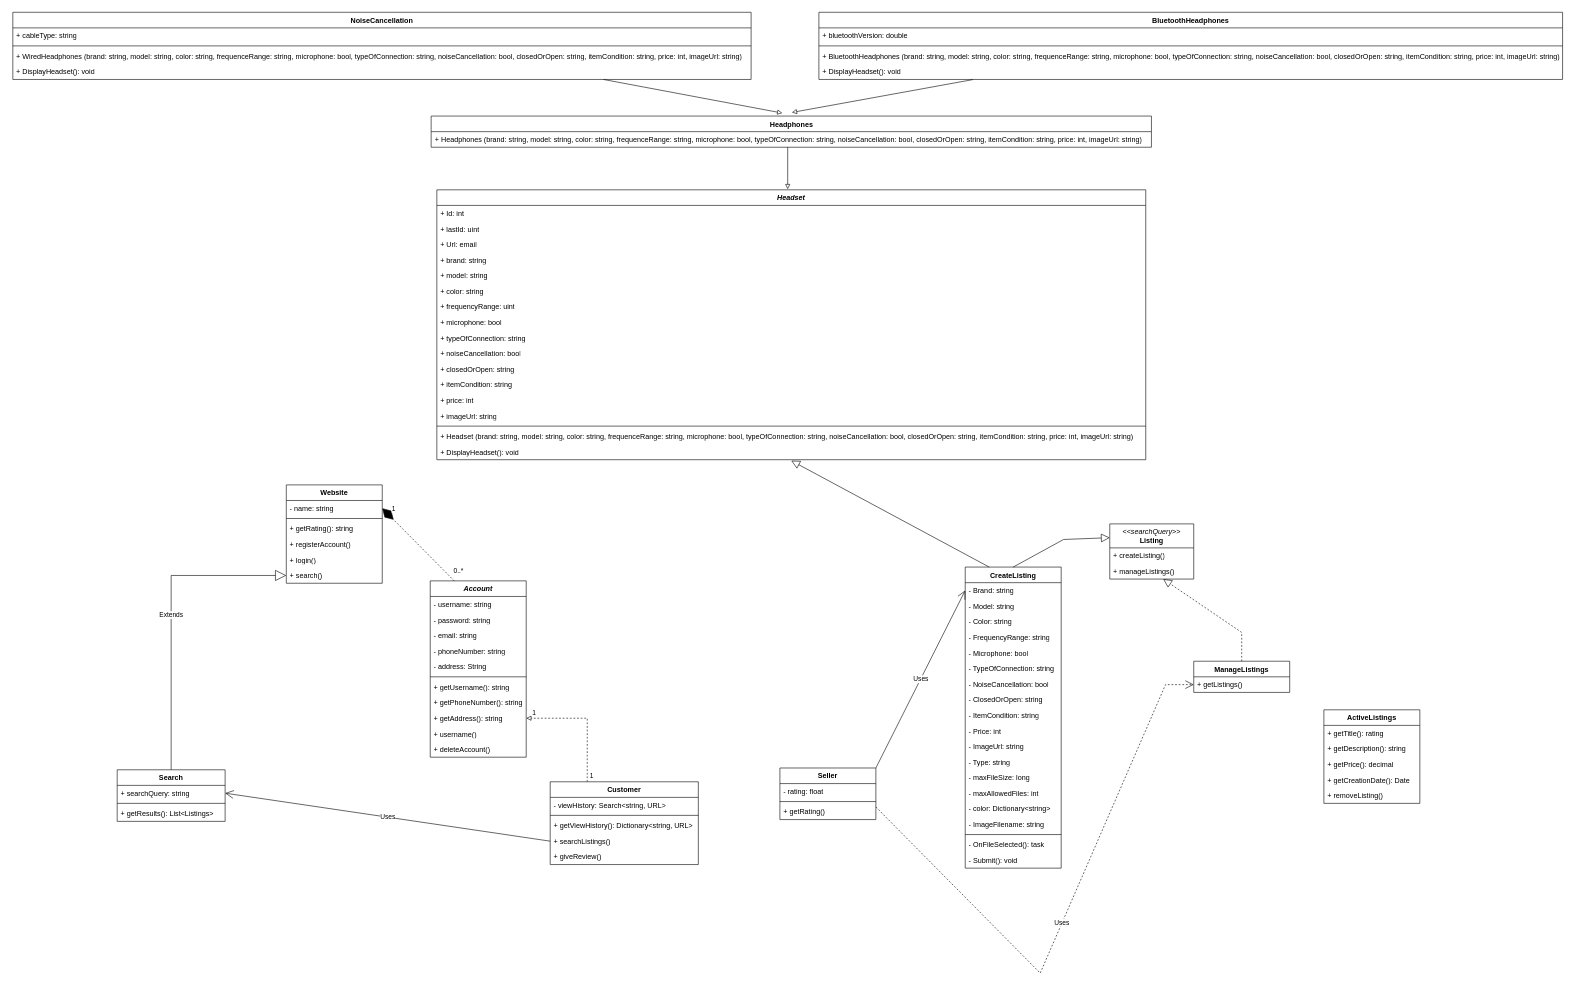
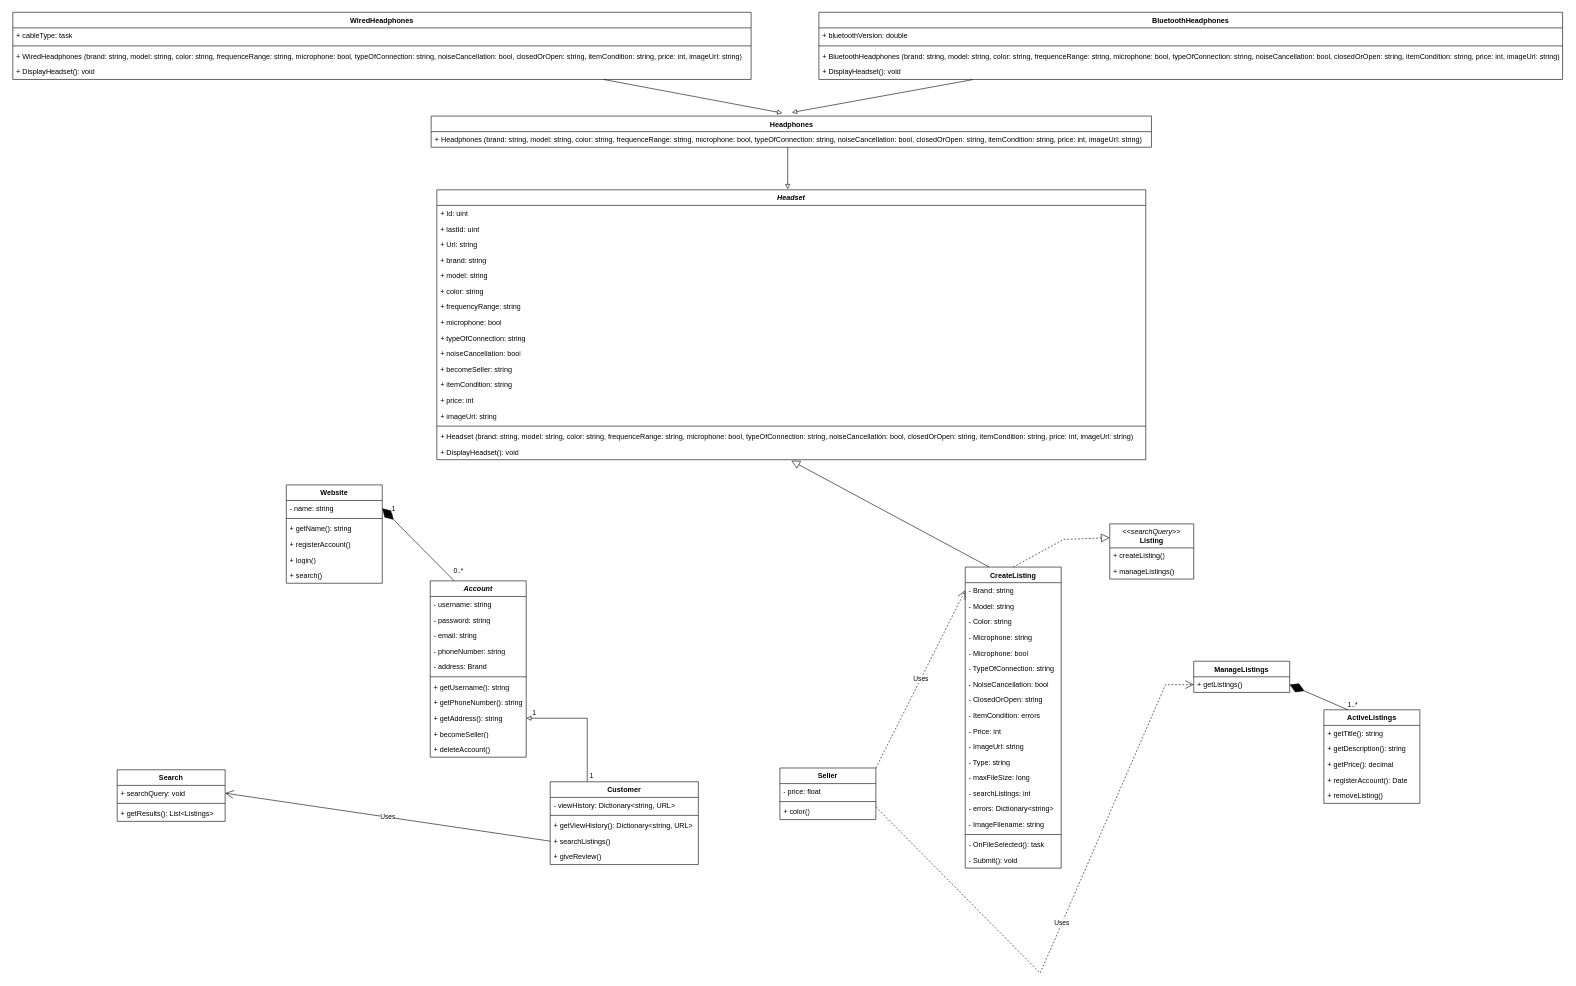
node "NoiseCancellation": label "NoiseCancellation" -> "WiredHeadphones"
node "+ cableType: string": label "+ cableType: string" -> "+ cableType: task"
node "+ Id: int": label "+ Id: int" -> "+ Id: uint"
node "+ Url: email": label "+ Url: email" -> "+ Url: string"
node "+ frequencyRange: uint": label "+ frequencyRange: uint" -> "+ frequencyRange: string"
node "+ closedOrOpen: string": label "+ closedOrOpen: string" -> "+ becomeSeller: string"
node "+ getRating(): string": label "+ getRating(): string" -> "+ getName(): string"
edge "CreateListing" -> "<<searchQuery>> Listing": style solid -> dashed
edge "Account" -> "- name: string": style dashed -> solid
edge "ManageListings" -> "+ manageListings()": removed
edge "Search" -> "+ search()": removed, label "Extends"
node "- FrequencyRange: string": label "- FrequencyRange: string" -> "- Microphone: string"
node "- address: String": label "- address: String" -> "- address: Brand"
edge "ActiveListings" -> "+ getListings()": added, label "1..*"
node "- ItemCondition: string": label "- ItemCondition: string" -> "- ItemCondition: errors"
edge "Customer" -> "+ getAddress(): string": style dashed -> solid
edge "Seller" -> "- Brand: string": style solid -> dashed
node "+ getTitle(): rating": label "+ getTitle(): rating" -> "+ getTitle(): string"
node "+ username()": label "+ username()" -> "+ becomeSeller()"
node "+ getCreationDate(): Date": label "+ getCreationDate(): Date" -> "+ registerAccount(): Date"
node "- rating: float": label "- rating: float" -> "- price: float"
node "+ searchQuery: string": label "+ searchQuery: string" -> "+ searchQuery: void"
node "- maxAllowedFiles: int": label "- maxAllowedFiles: int" -> "- searchListings: int"
node "- viewHistory: Search<string, URL>": label "- viewHistory: Search<string, URL>" -> "- viewHistory: Dictionary<string, URL>"
node "+ getRating()": label "+ getRating()" -> "+ color()"
node "- color: Dictionary<string>": label "- color: Dictionary<string>" -> "- errors: Dictionary<string>"
